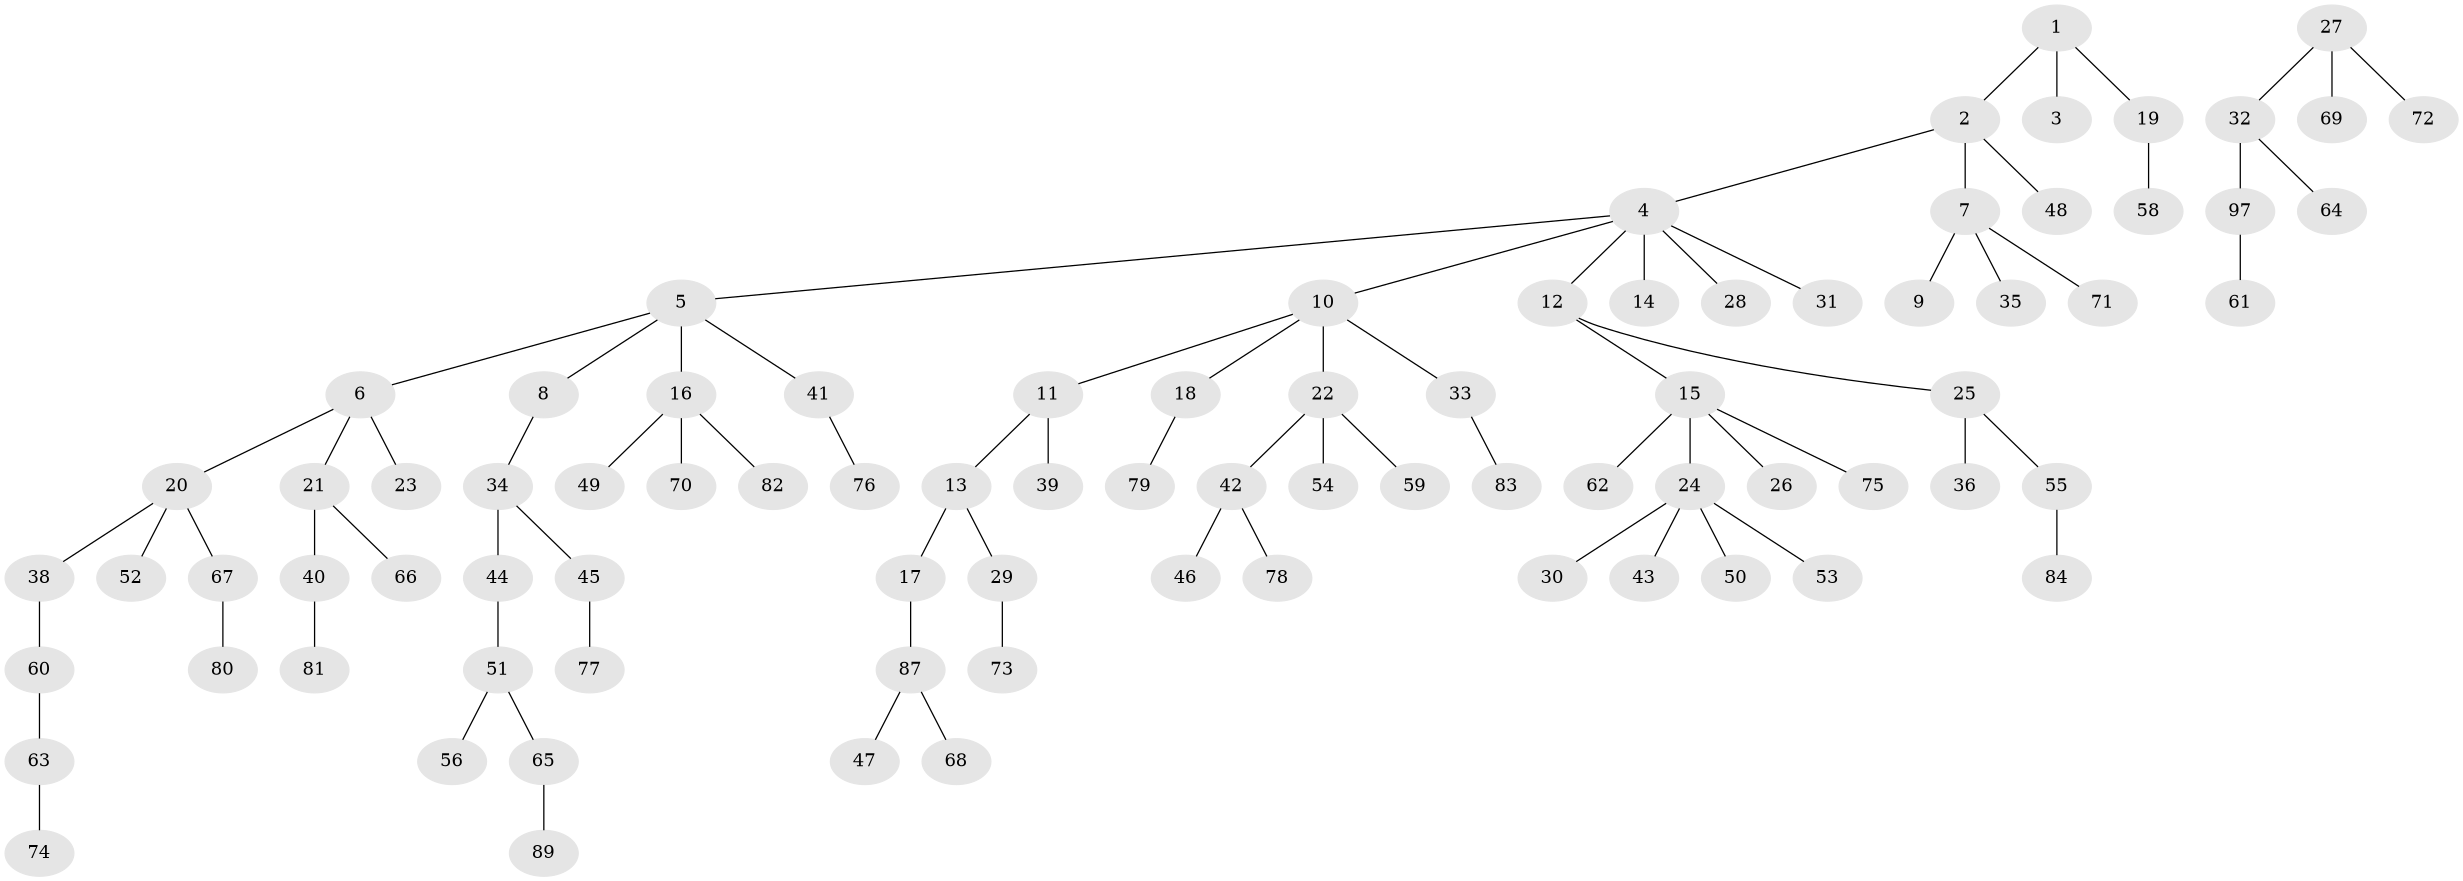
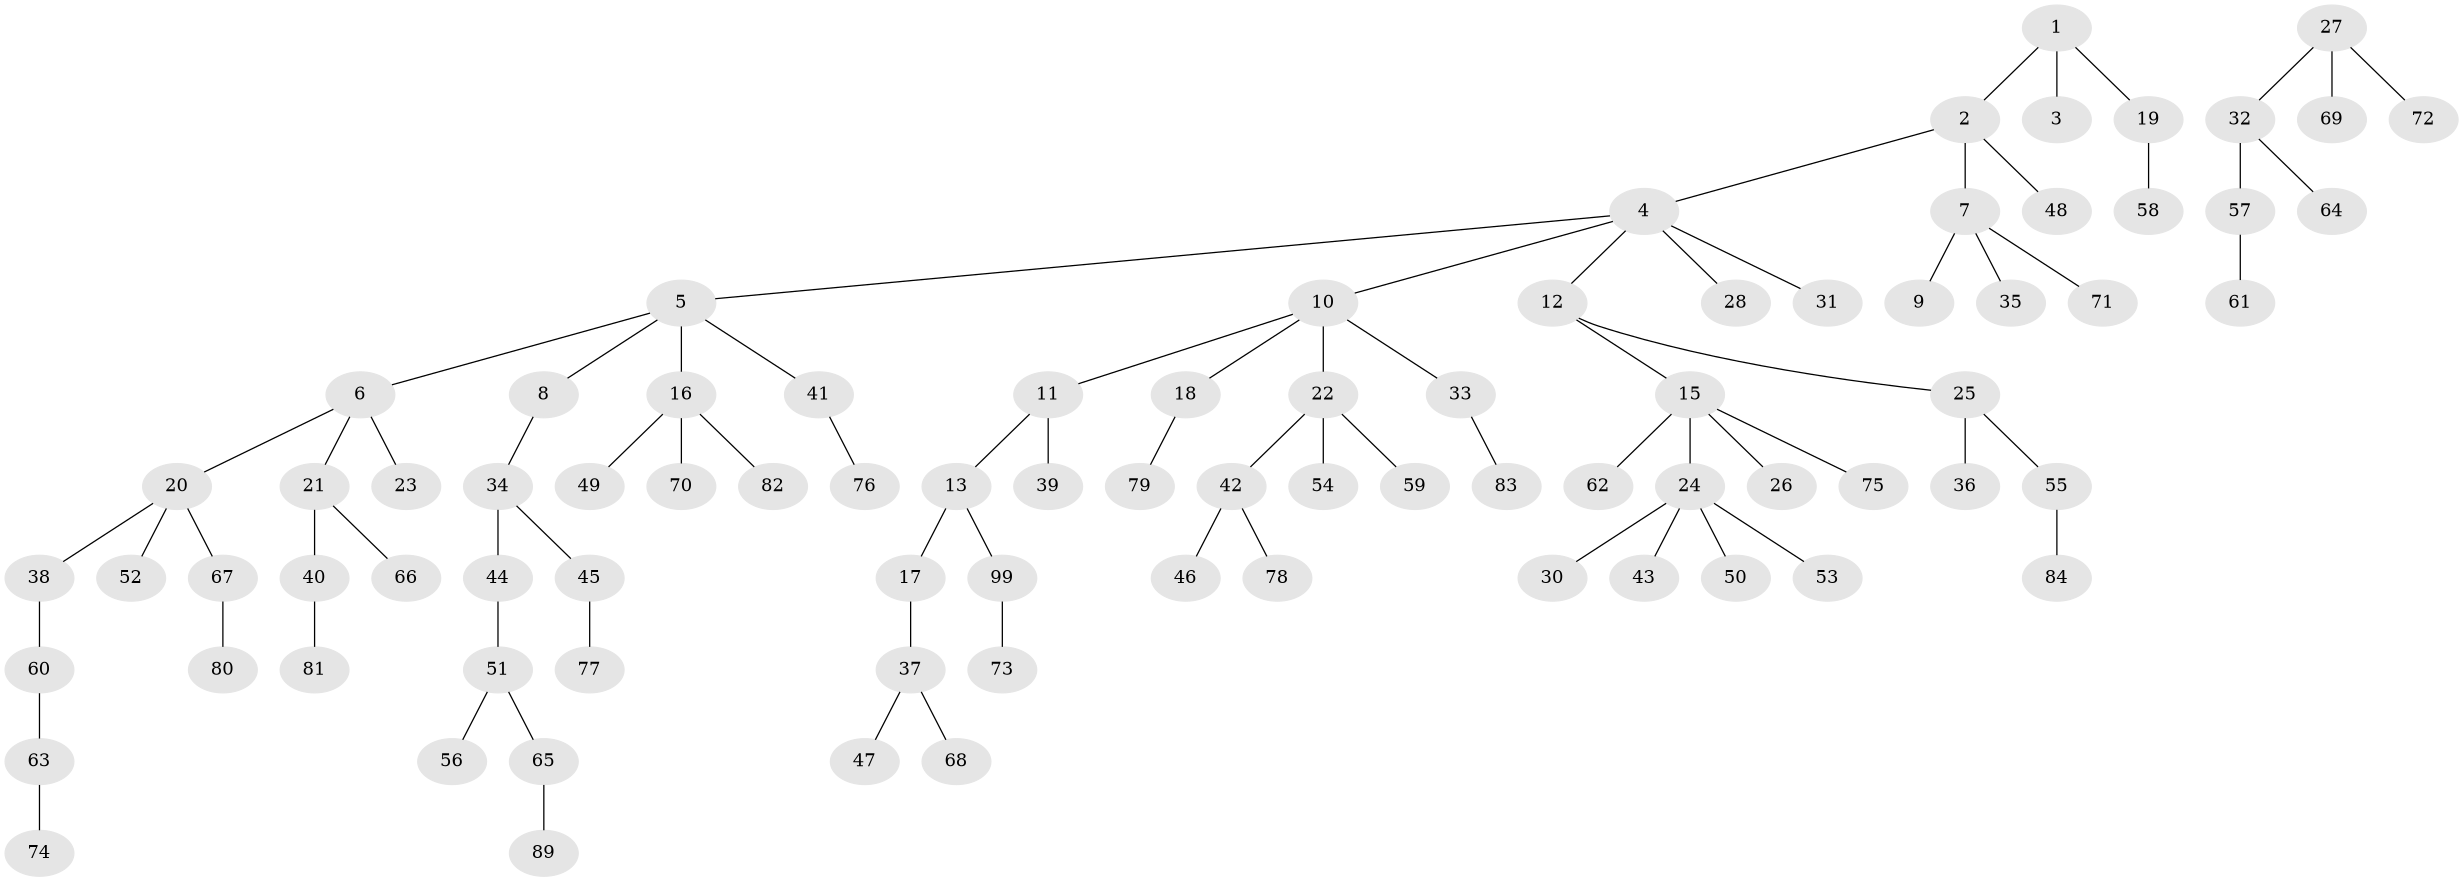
node "97": label "97" -> "57"
node "14": removed
node "29": label "29" -> "99"
node "87": label "87" -> "37"
